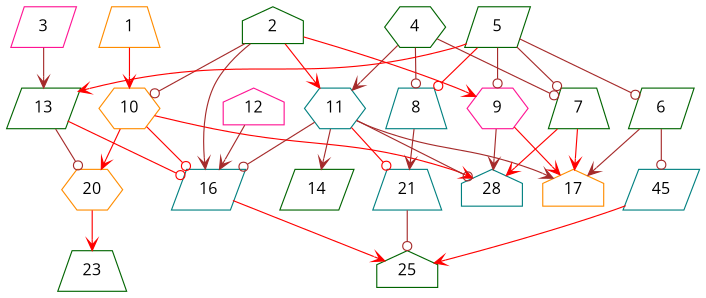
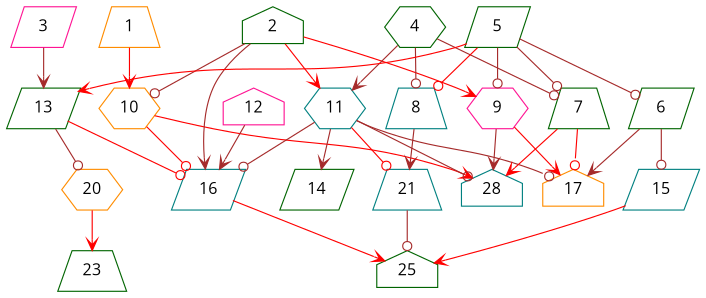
edge "7" -> "17": arrowhead vee -> odot
edge "11" -> "17": arrowhead vee -> odot
edge "10" -> "20": removed
node "45": label "45" -> "15"
